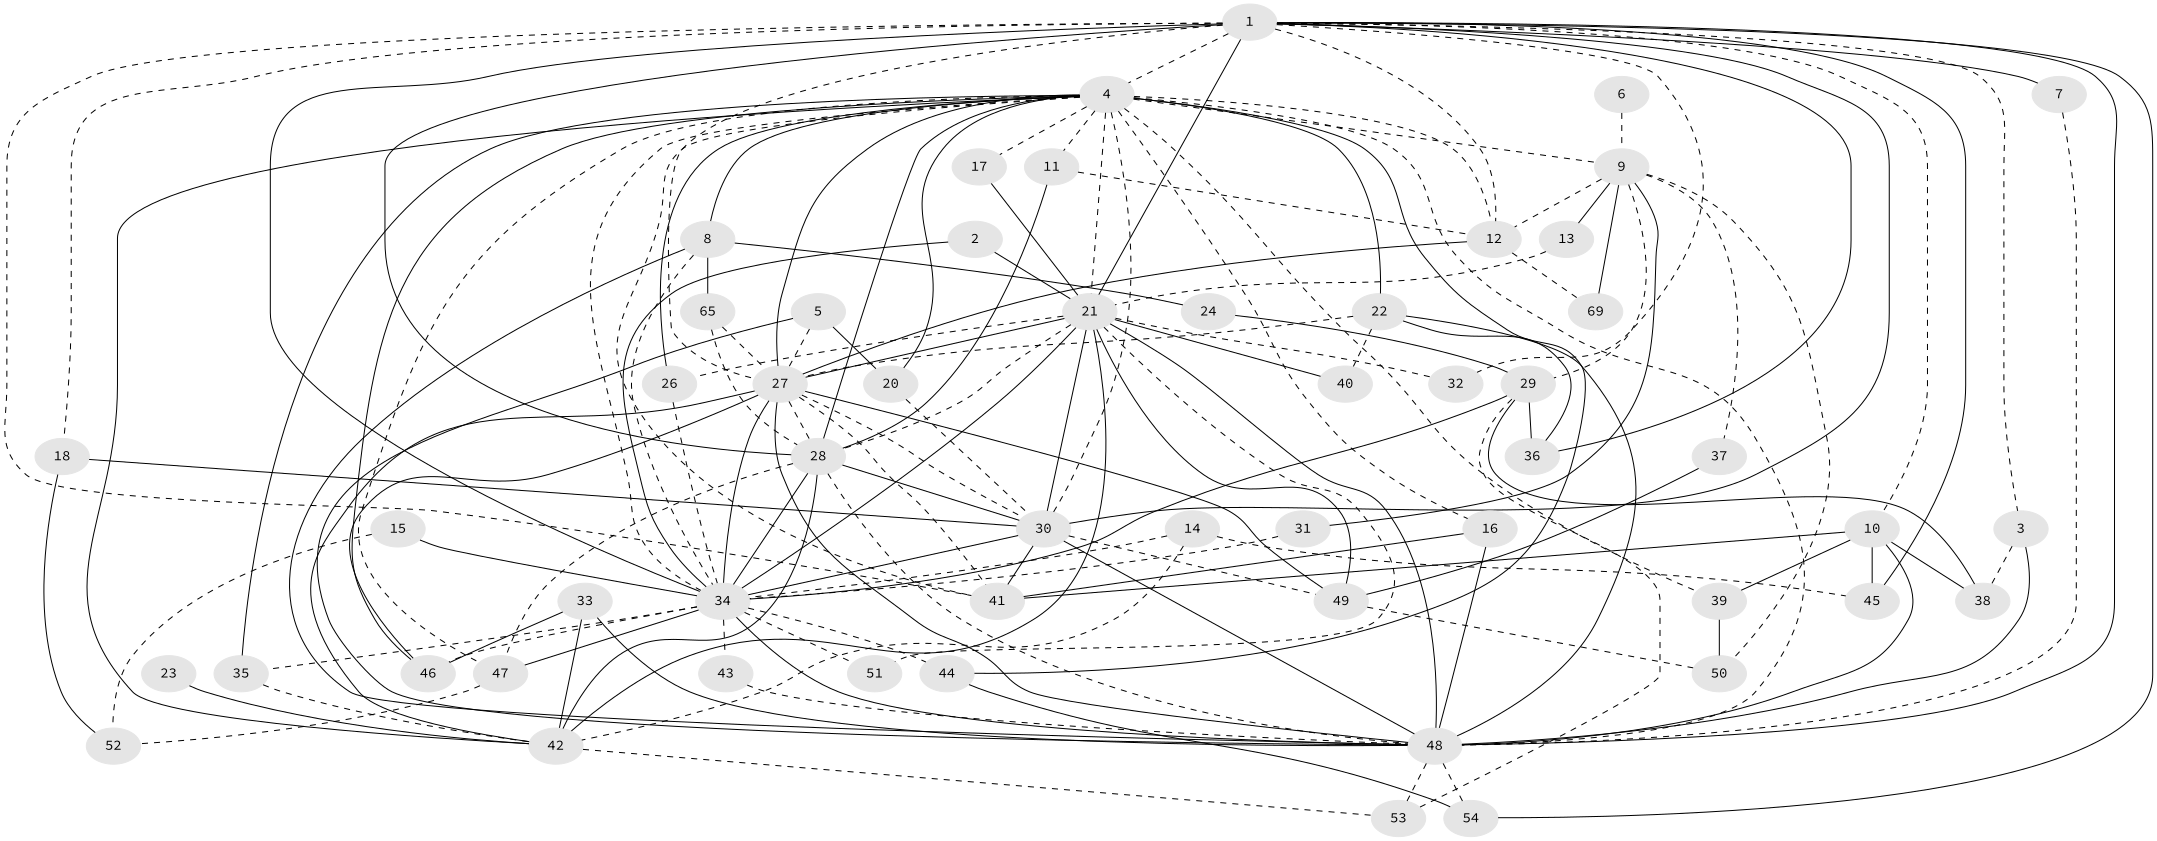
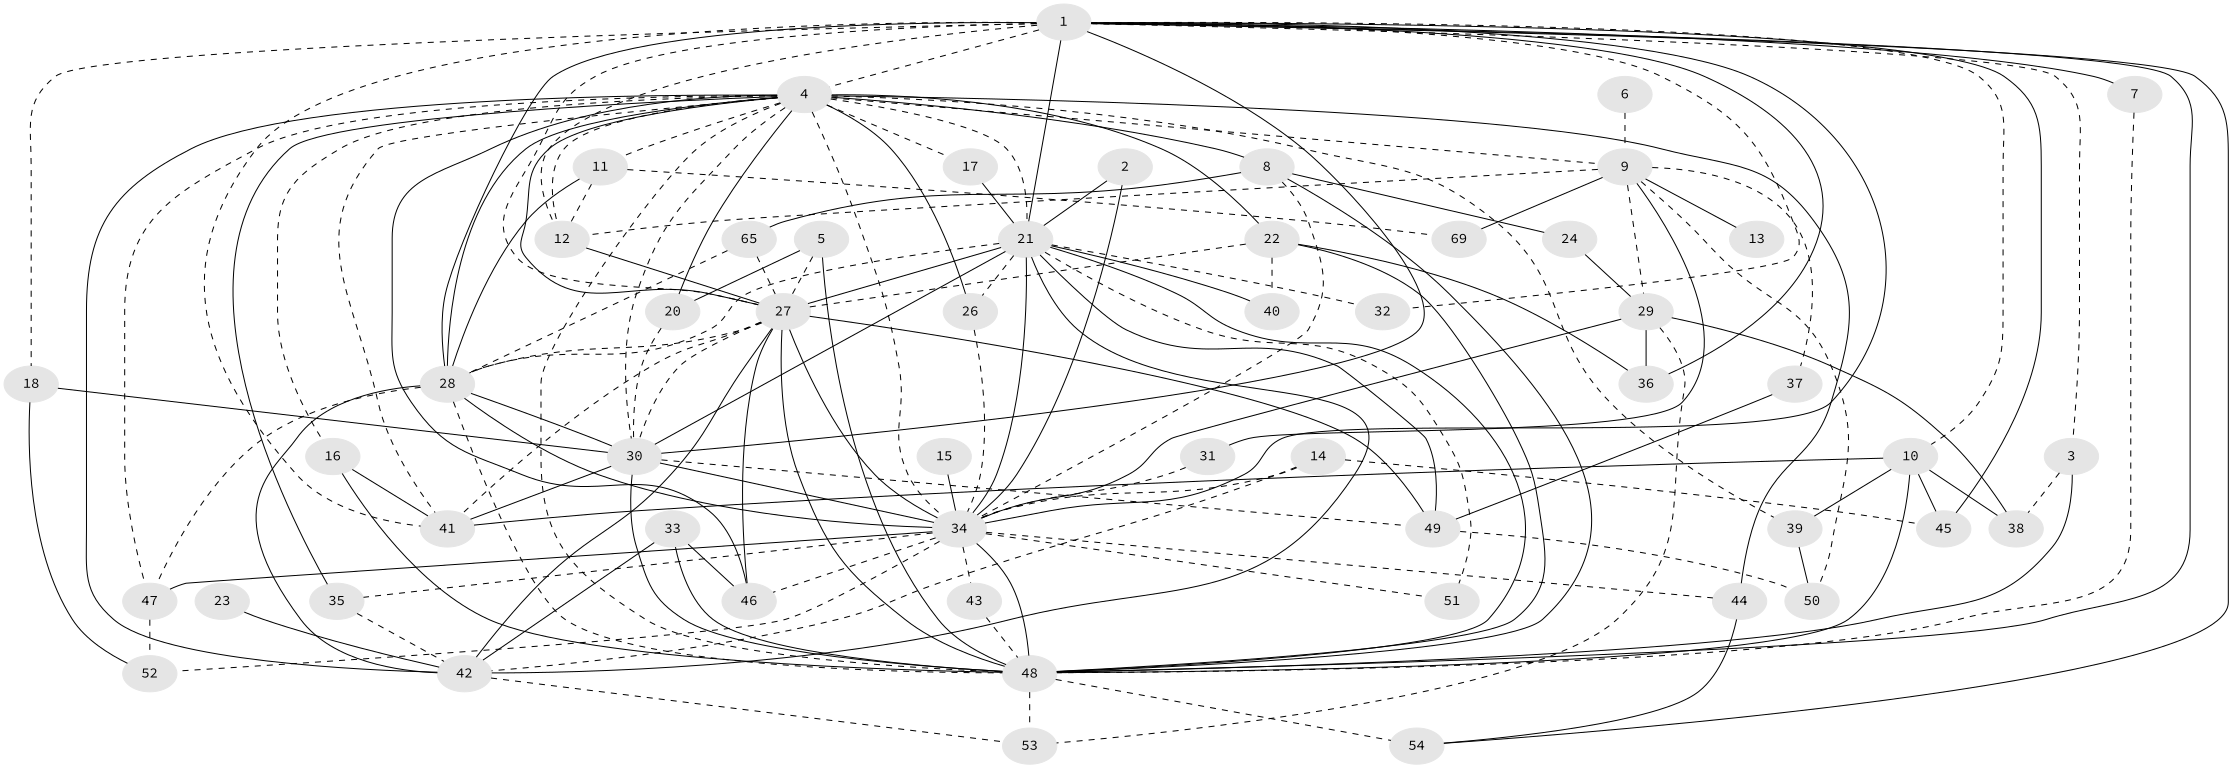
edge "12" -- "69": now "11" -- "69"
edge "13" -- "21": removed
edge "15" -- "52": now "34" -- "52"
